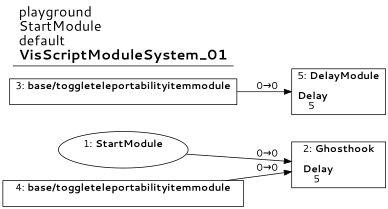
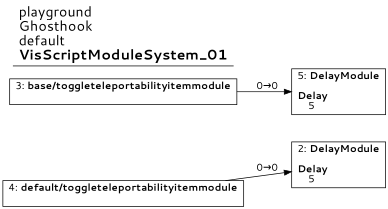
node "playground": text "StartModule" -> "Ghosthook"
node "2:": text "Ghosthook" -> "DelayModule"
node "1:": removed
node "4:": text "base/toggleteleportabilityitemmodule" -> "default/toggleteleportabilityitemmodule"
